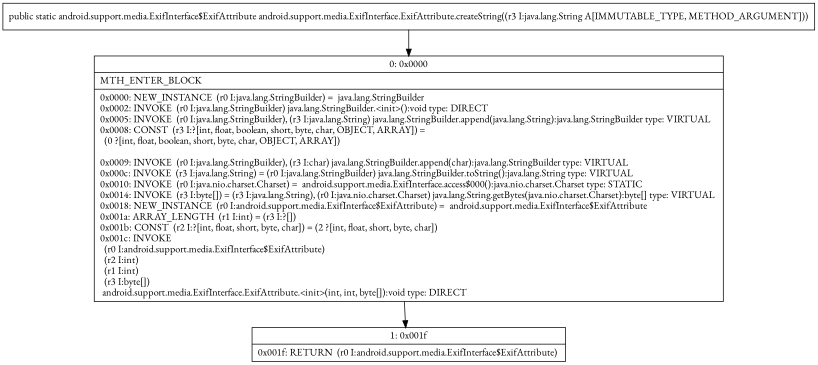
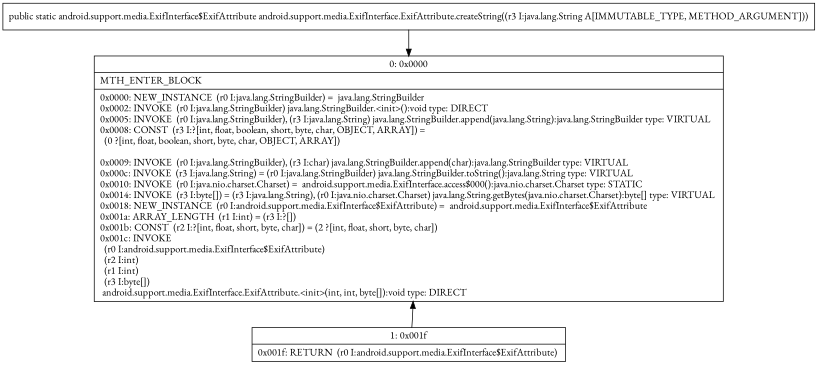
edge "0: 0x0000" -> "1: 0x001f": reversed
